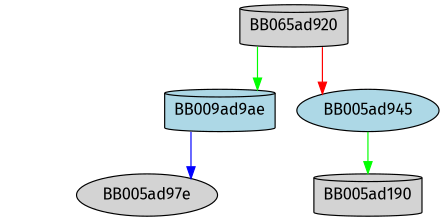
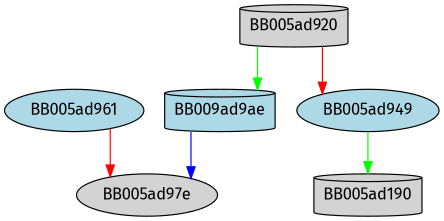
node "BB065ad920": label "BB065ad920" -> "BB005ad920"
node "BB005ad961": added
node "BB005ad945": label "BB005ad945" -> "BB005ad949"
